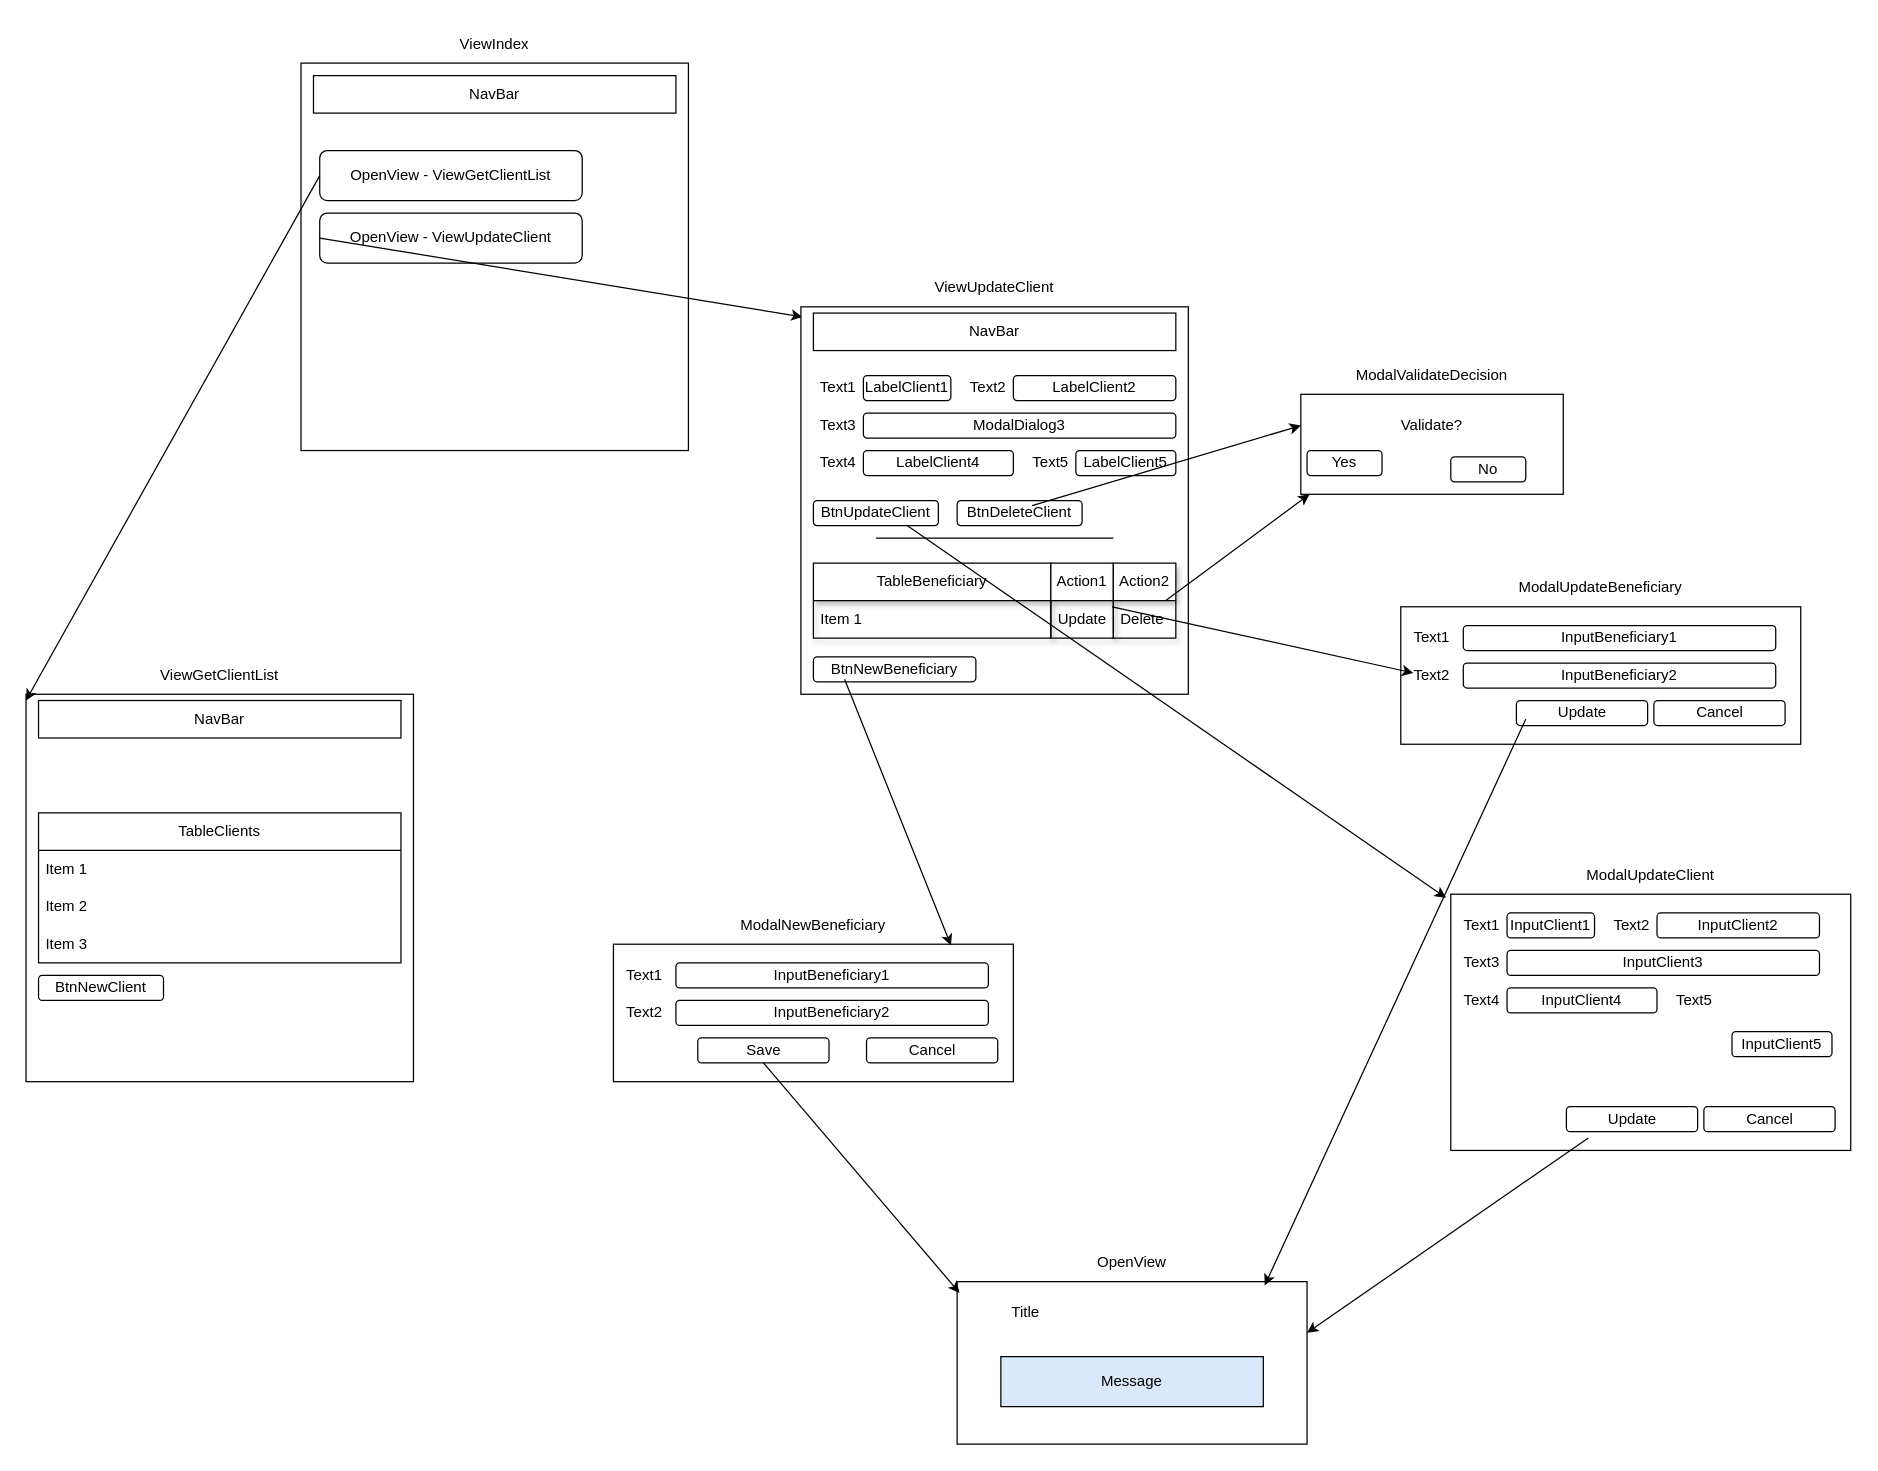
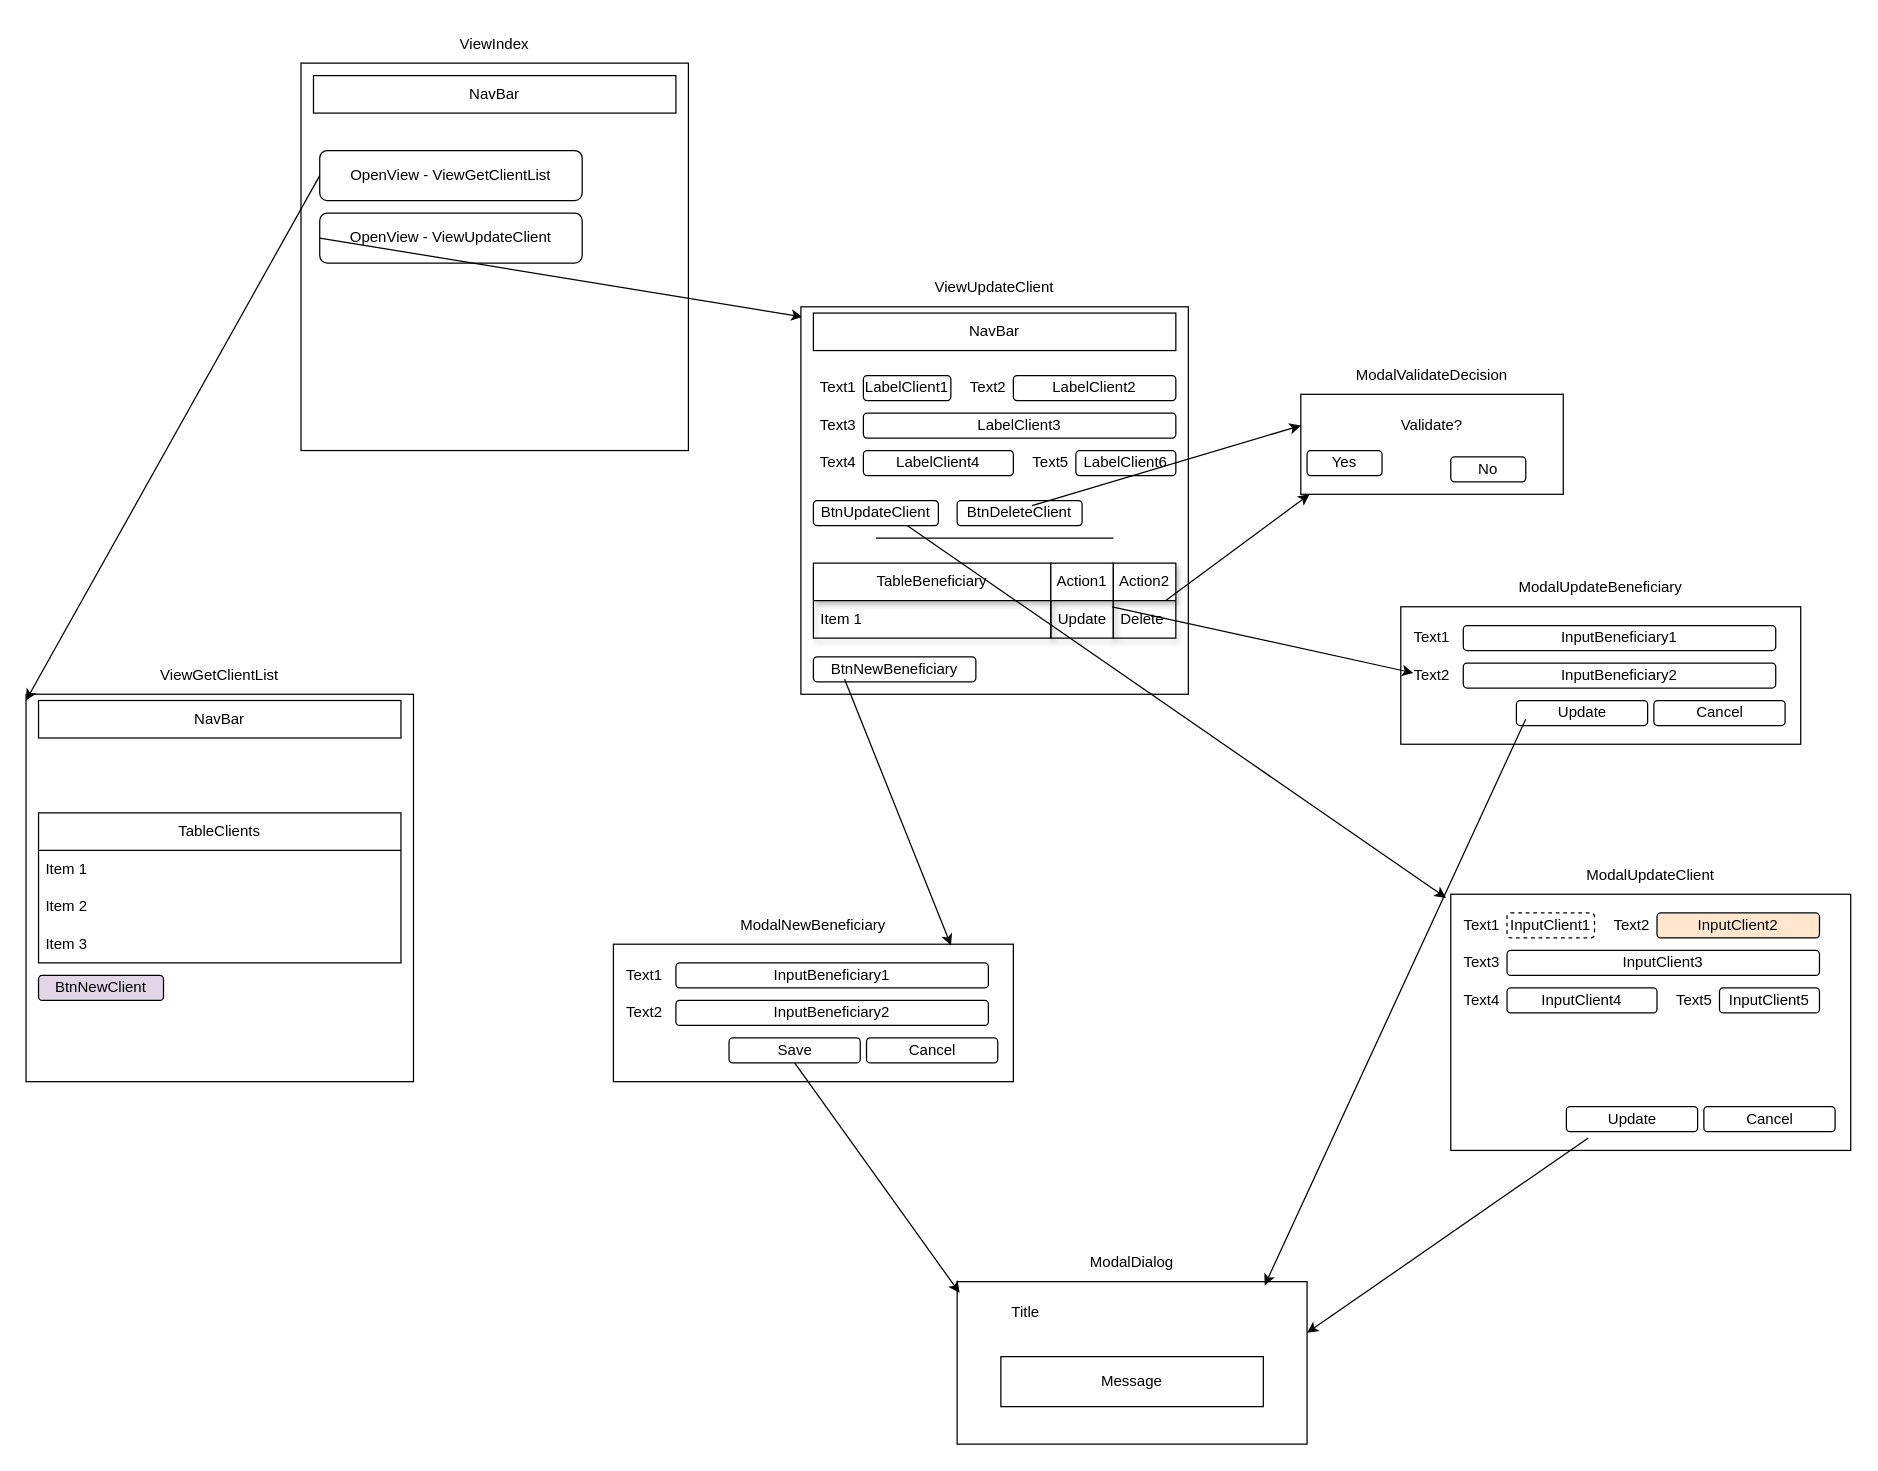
node "ModalDialog3": label "ModalDialog3" -> "LabelClient3"
node "LabelClient5": label "LabelClient5" -> "LabelClient6"
node "InputClient1": style solid -> dashed
node "InputClient2": fillcolor #ffffff -> #ffe6cc
node "BtnNewClient": fillcolor #ffffff -> #e1d5e7
node "InputClient5": moved (1782, 1044) -> (1769, 1001)
node "Save": moved (763, 1051) -> (794, 1051)
node "OpenView": label "OpenView" -> "ModalDialog"
node "Message": fillcolor #dae8fc -> #ffffff
